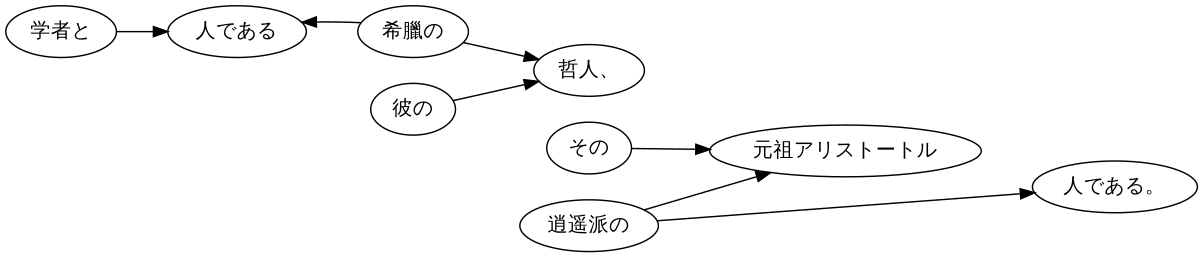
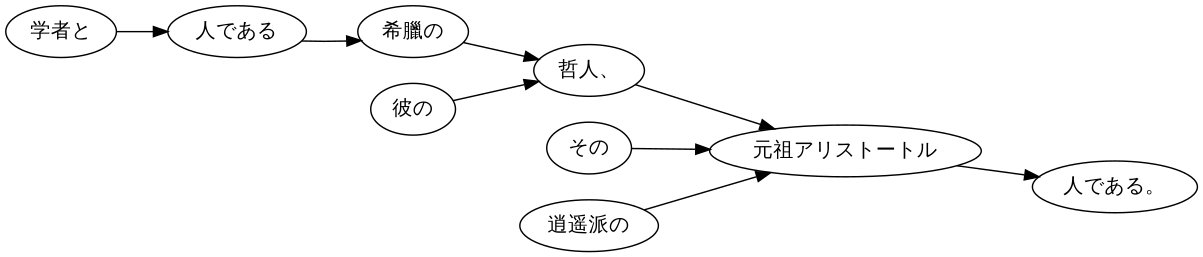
edge "希臘の" -> "人である": reversed
edge "哲人、" -> "元祖アリストートル": added
edge "逍遥派の" -> "人である。": now "元祖アリストートル" -> "人である。"
